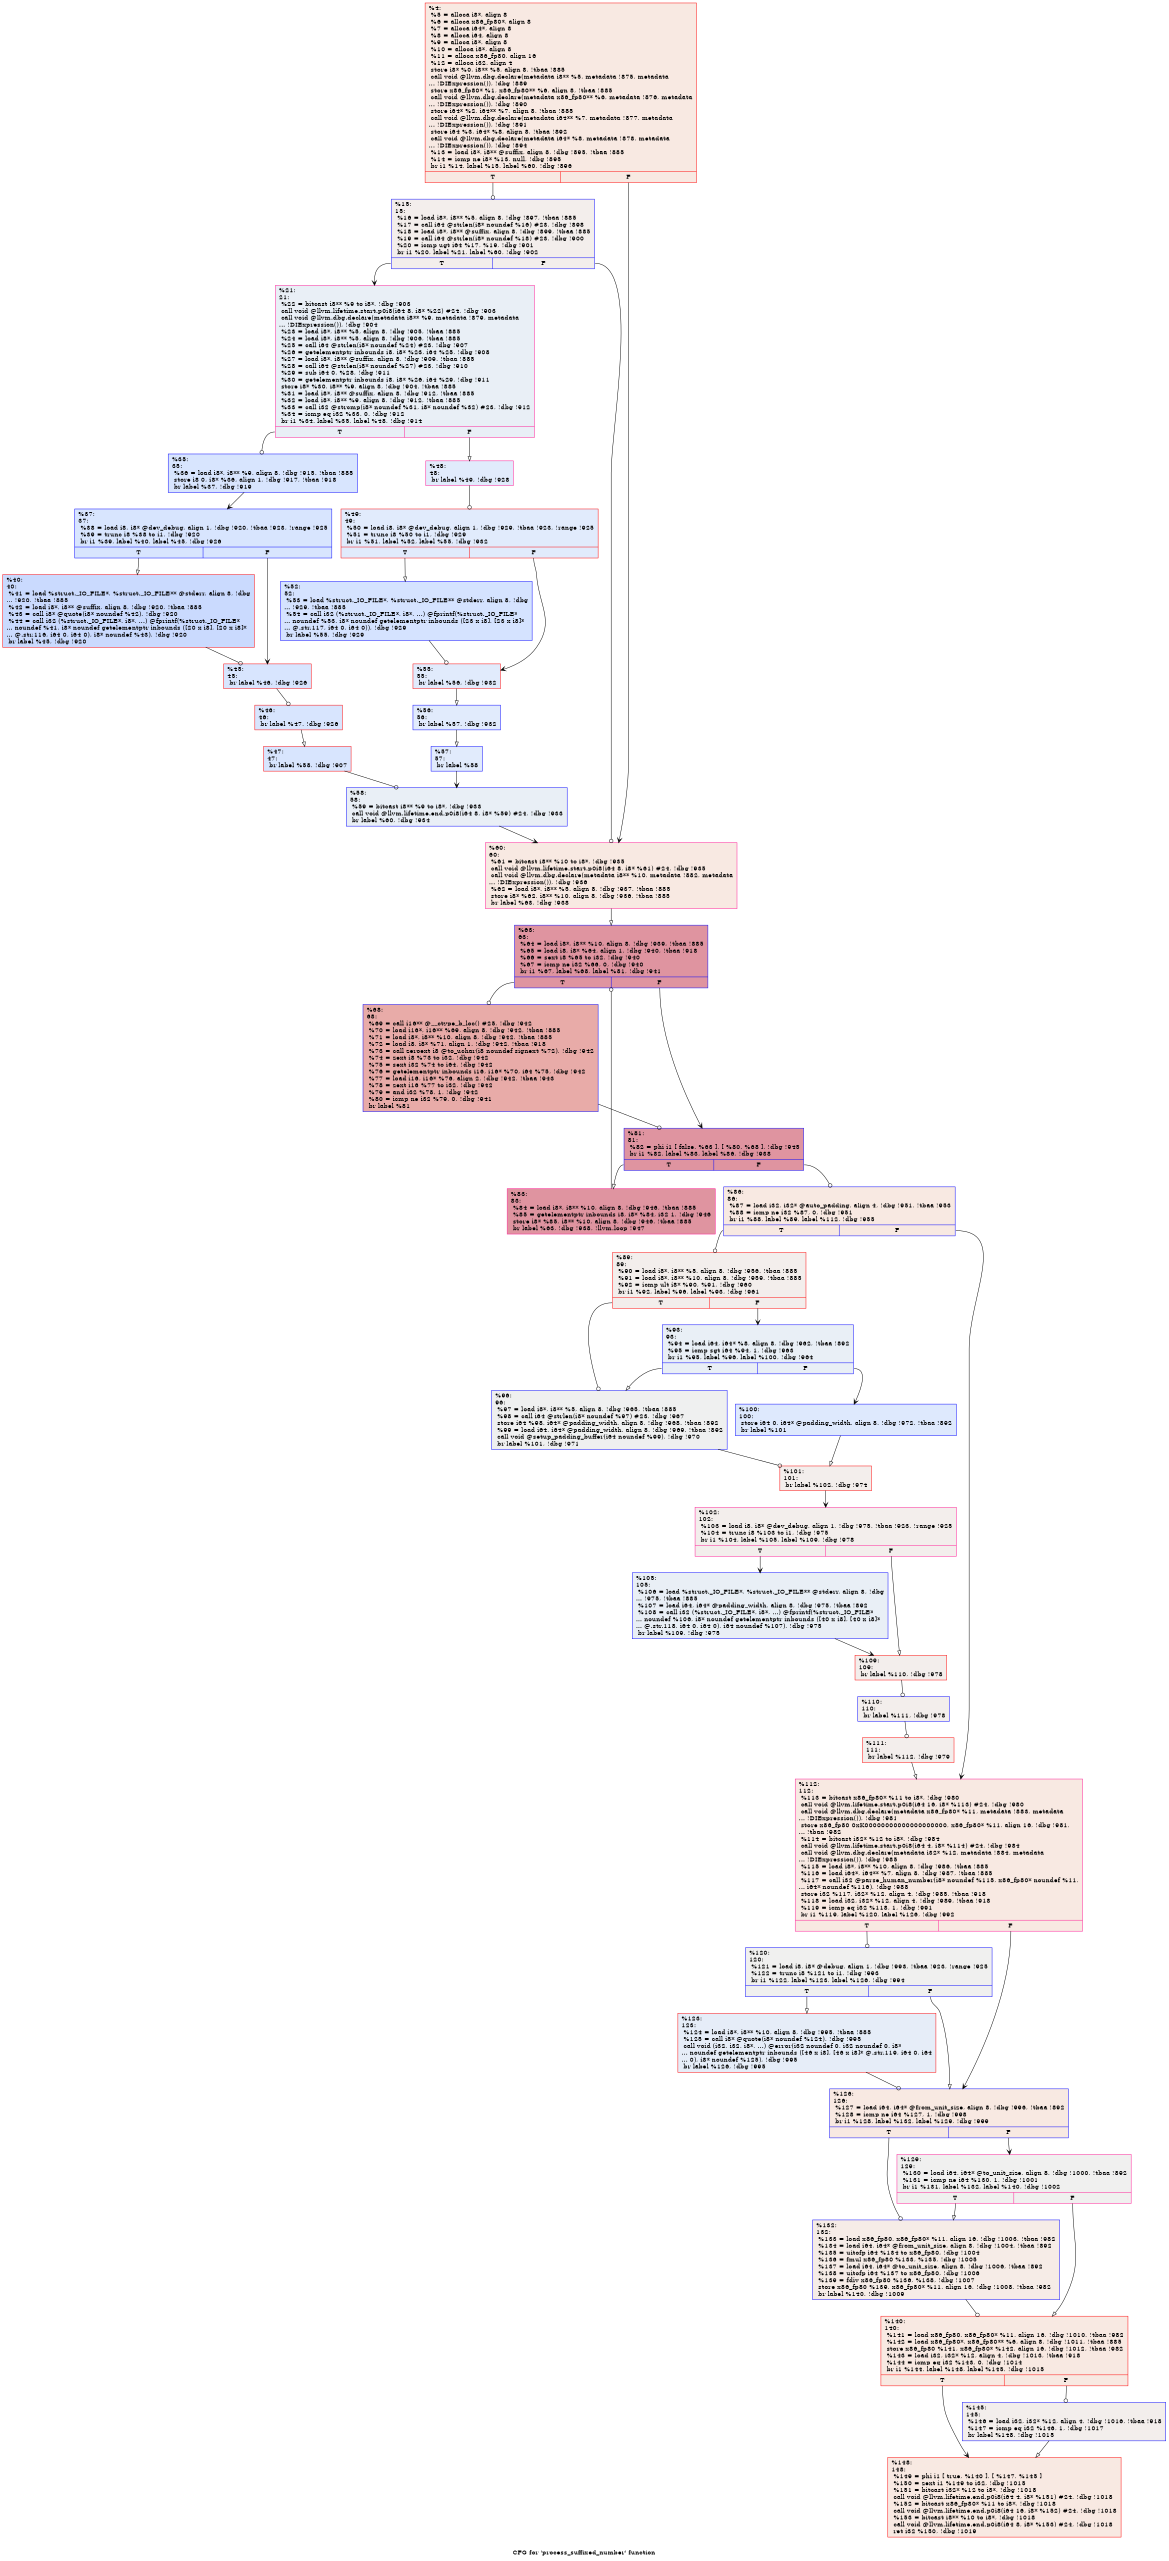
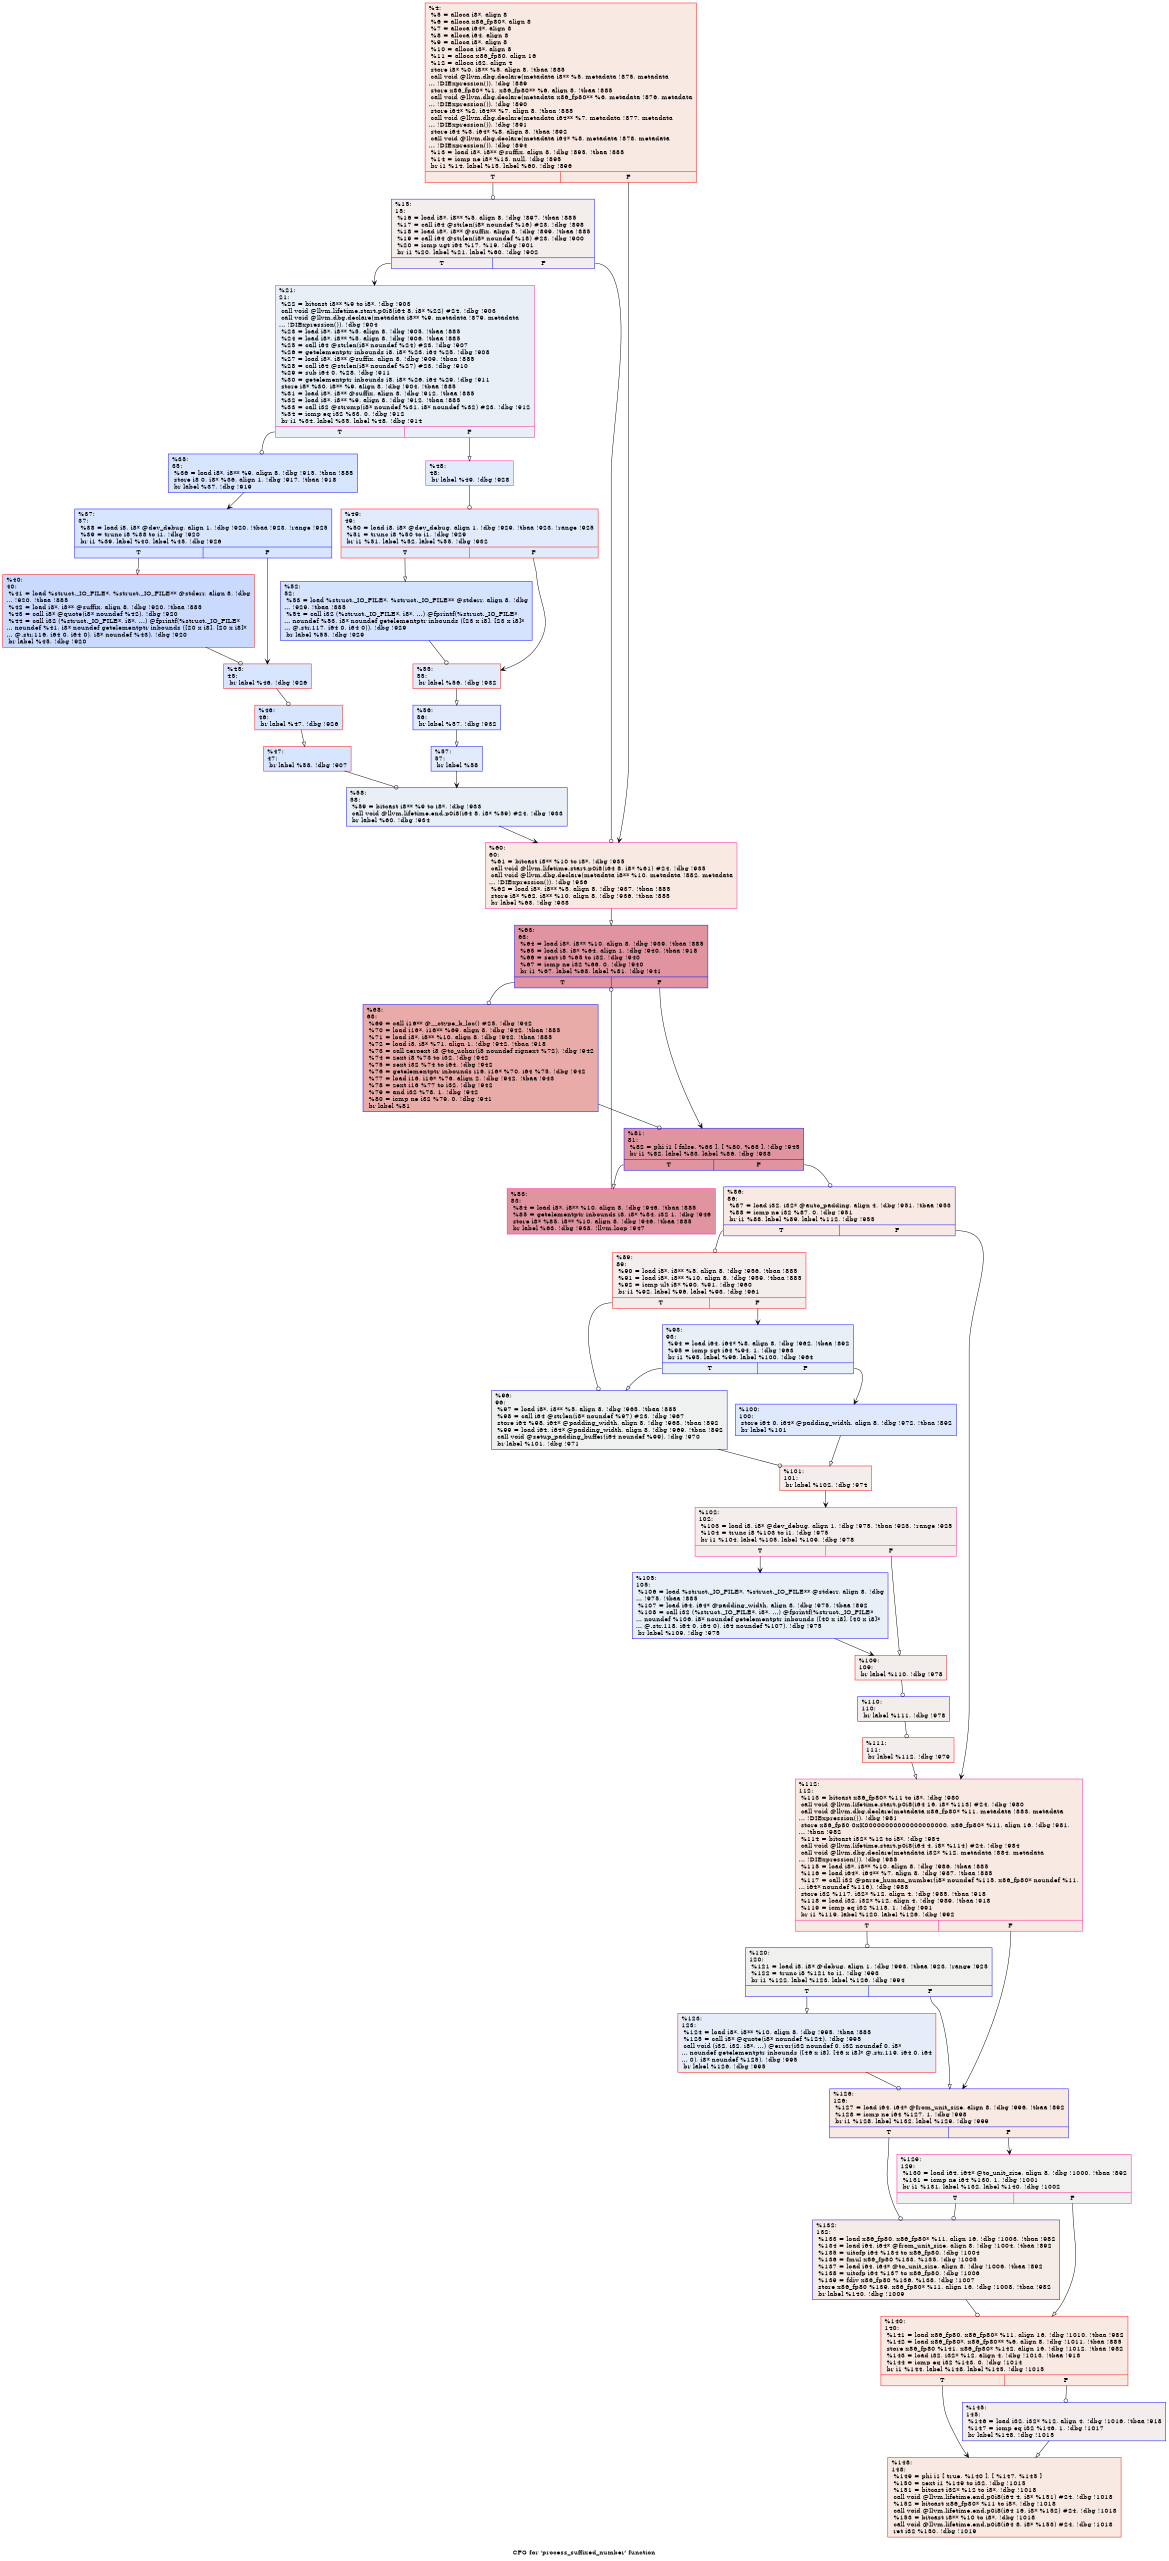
edge "%129:" -> "%132:": arrowhead onormal -> odot
